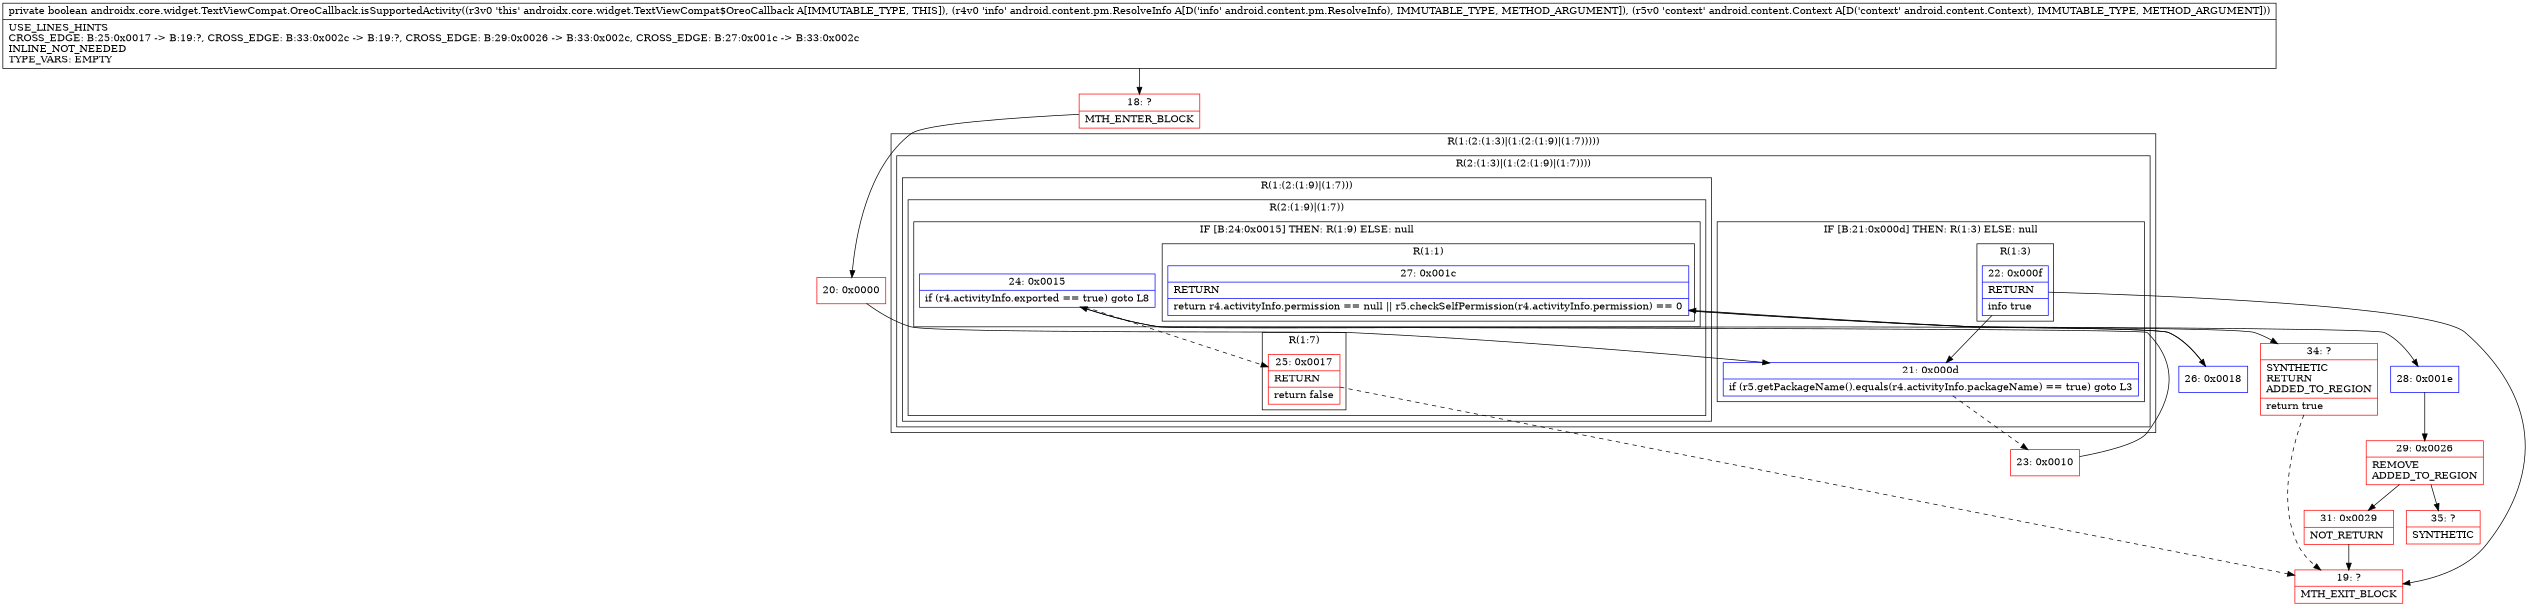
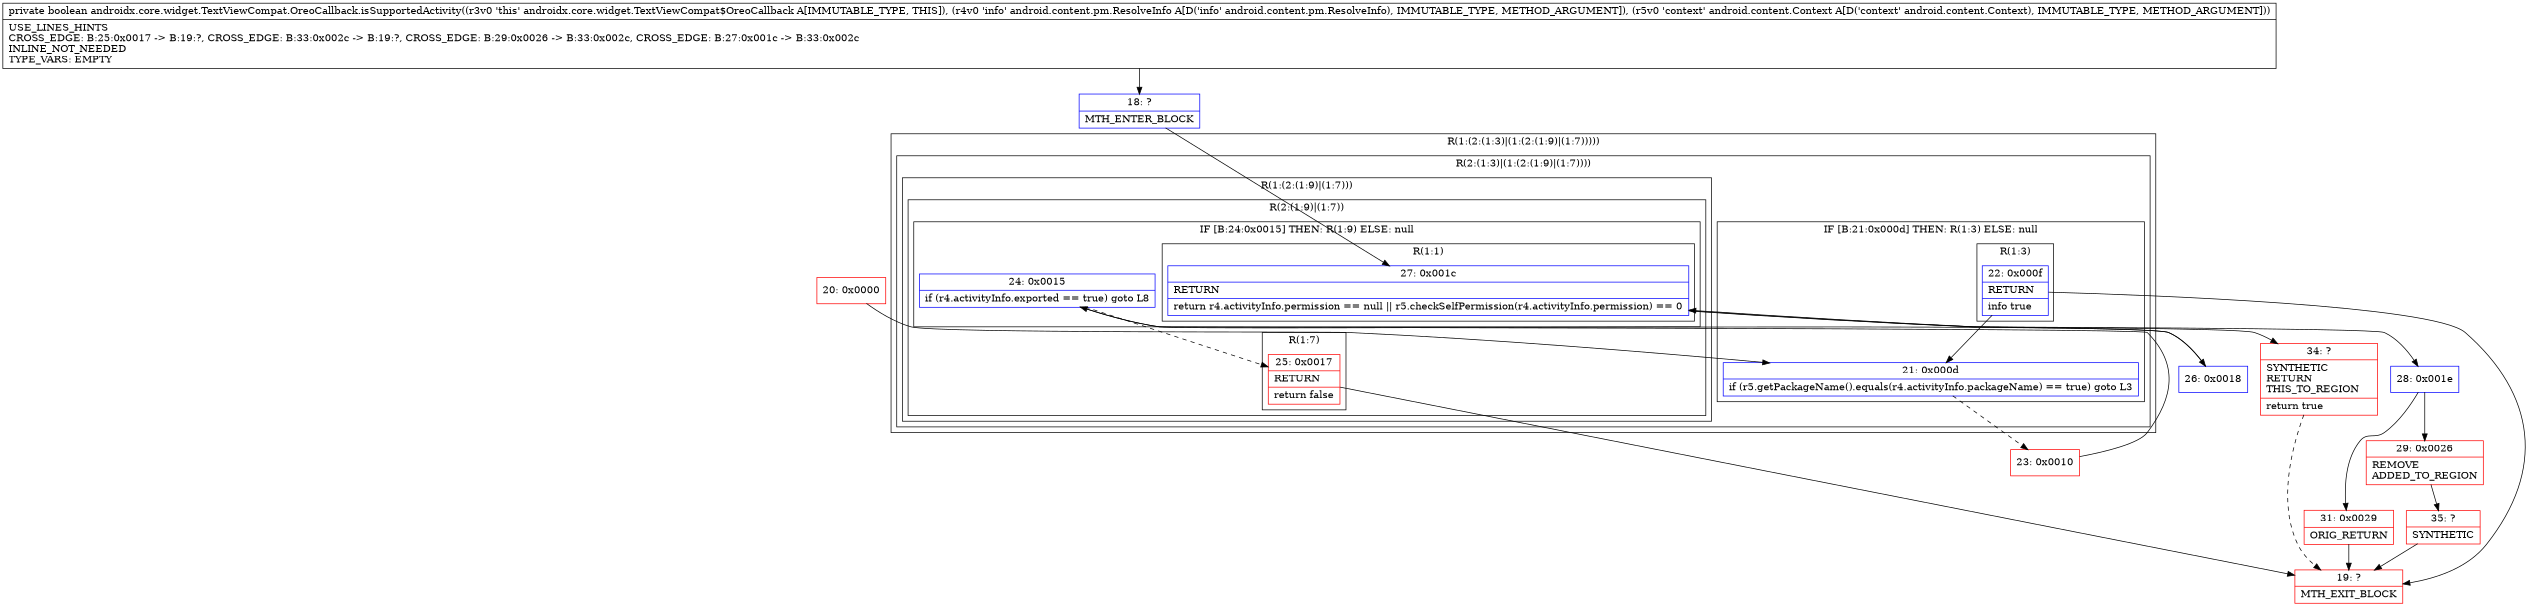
node "18: ?": color red -> blue
edge "18: ?" -> "20: 0x0000": now "18: ?" -> "27: 0x001c"
node "34: ?": text "ADDED_TO_REGION" -> "THIS_TO_REGION"
edge "25: 0x0017" -> "19: ?": style dashed -> solid
edge "29: 0x0026" -> "31: 0x0029": now "28: 0x001e" -> "31: 0x0029"
node "31: 0x0029": text "NOT_RETURN" -> "ORIG_RETURN"
edge "35: ?" -> "19: ?": added
